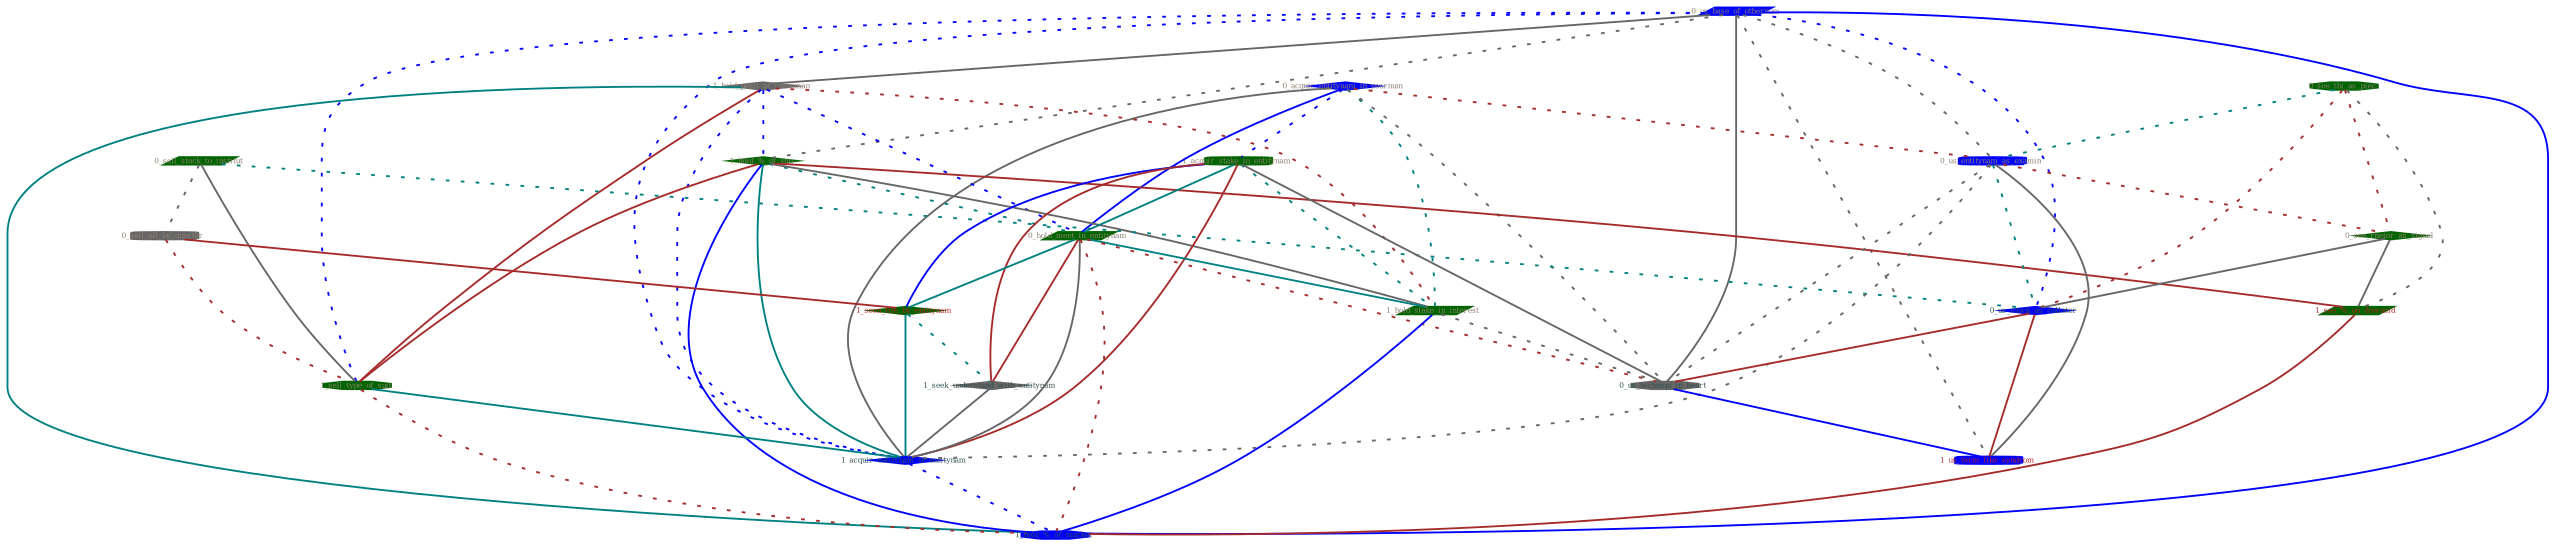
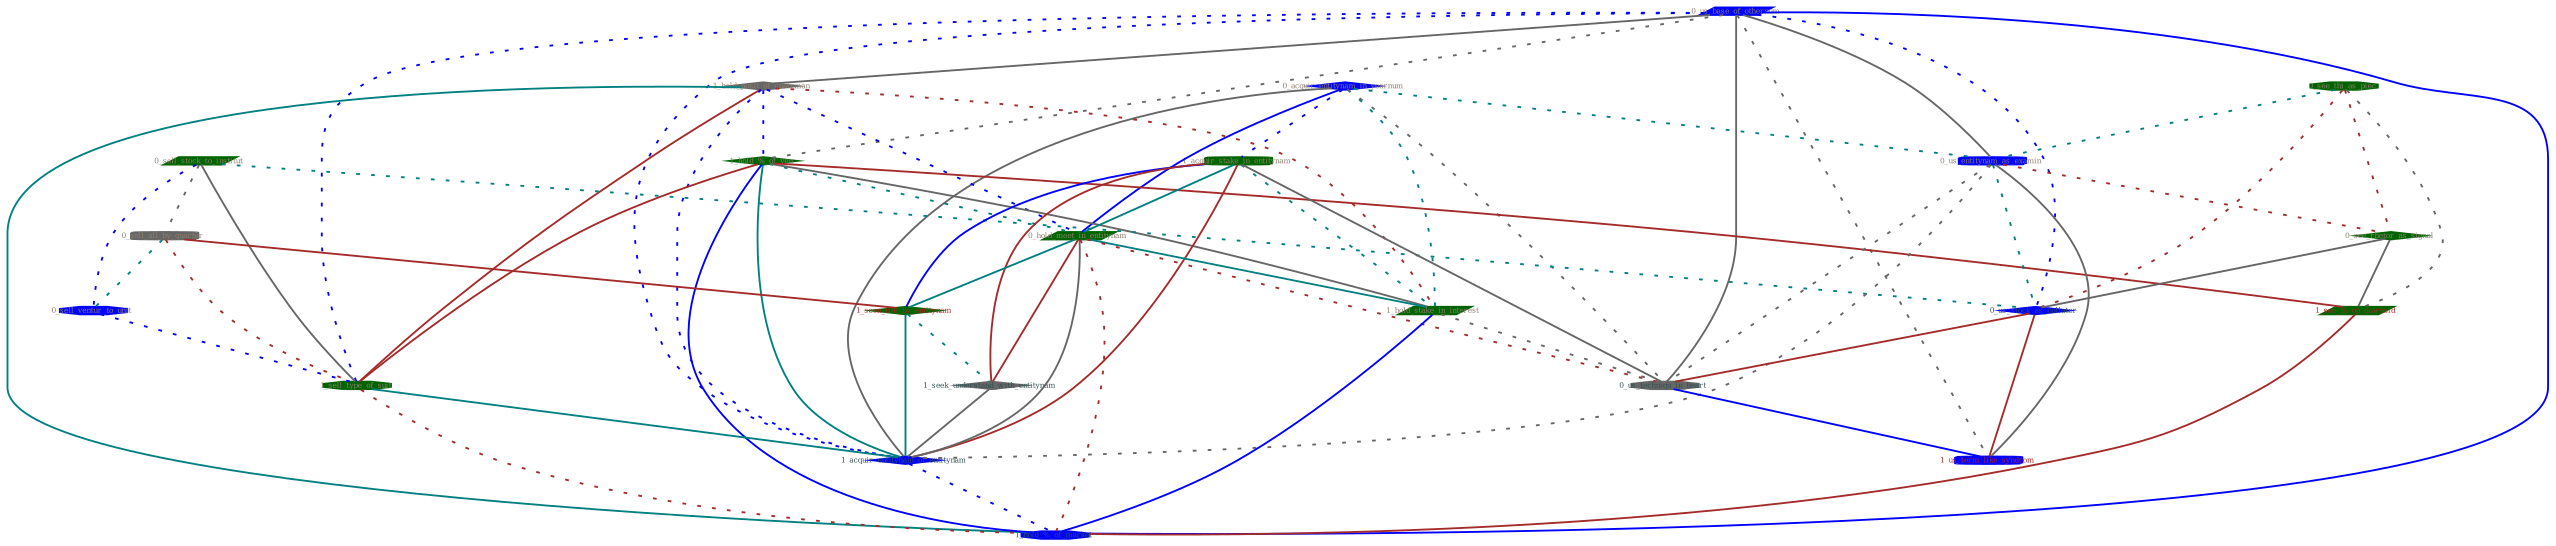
edge "0_us_base_of_othernum" -- "0_us_entitynam_as_examin": style dotted -> solid
edge "0_acquir_entitynam_in_yearnum" -- "0_us_entitynam_as_examin": color brown -> teal
node "0_sell_ventur_to_unit": added
